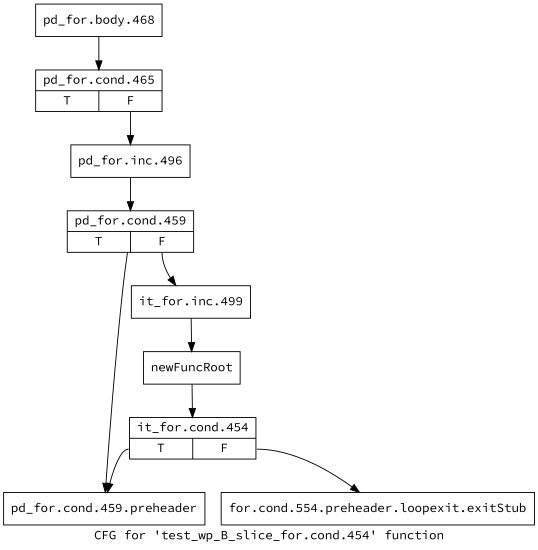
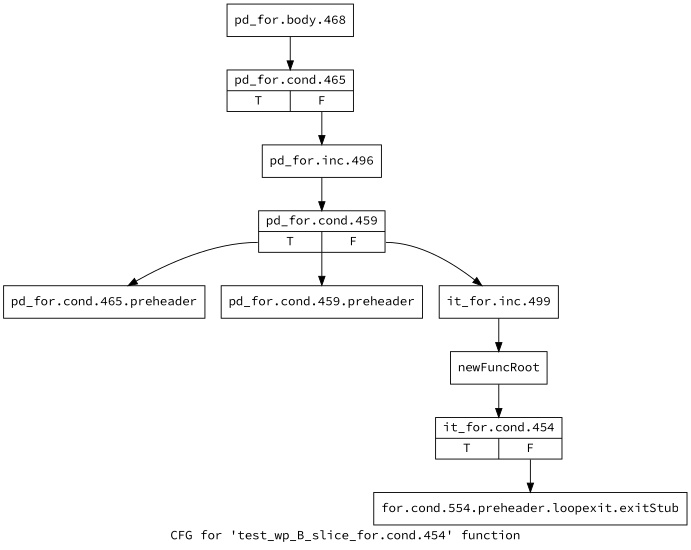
node "pd_for.cond.465.preheader": added
edge "it_for.cond.454" -> "pd_for.cond.459.preheader": removed
